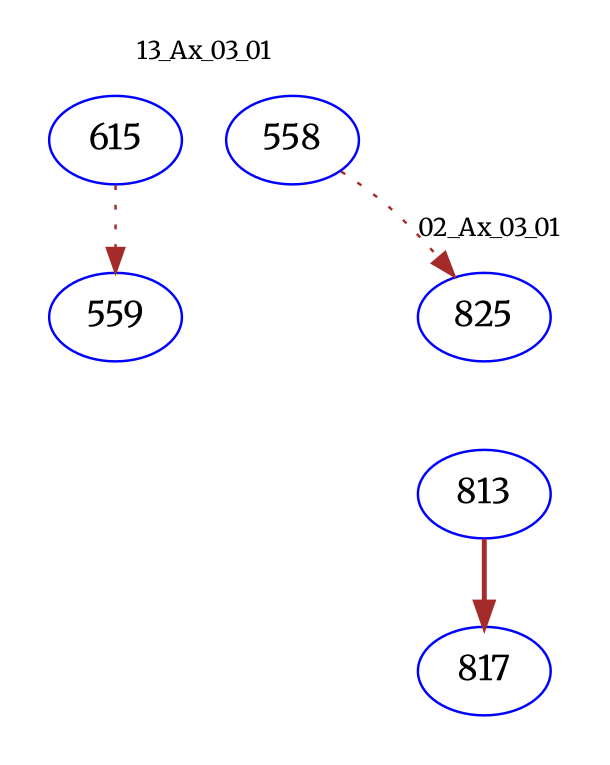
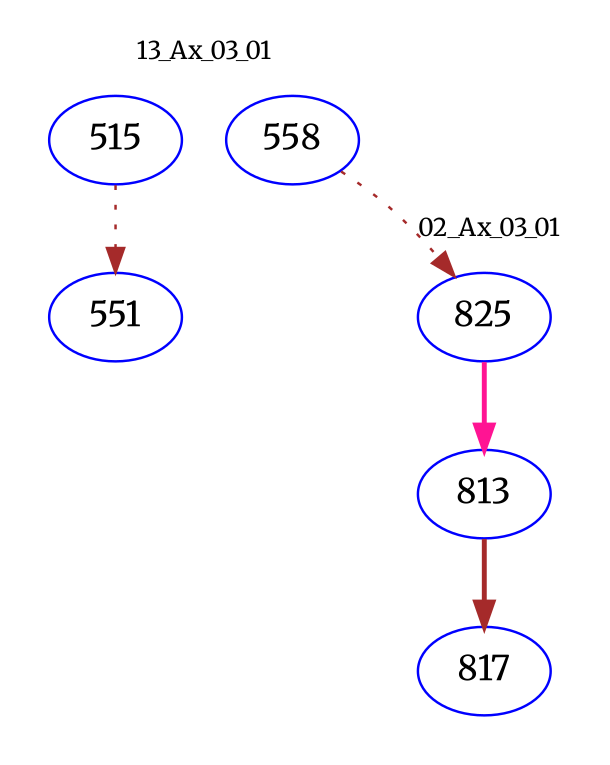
node "615": label "615" -> "515"
node "559": label "559" -> "551"
edge "825" -> "813": added
